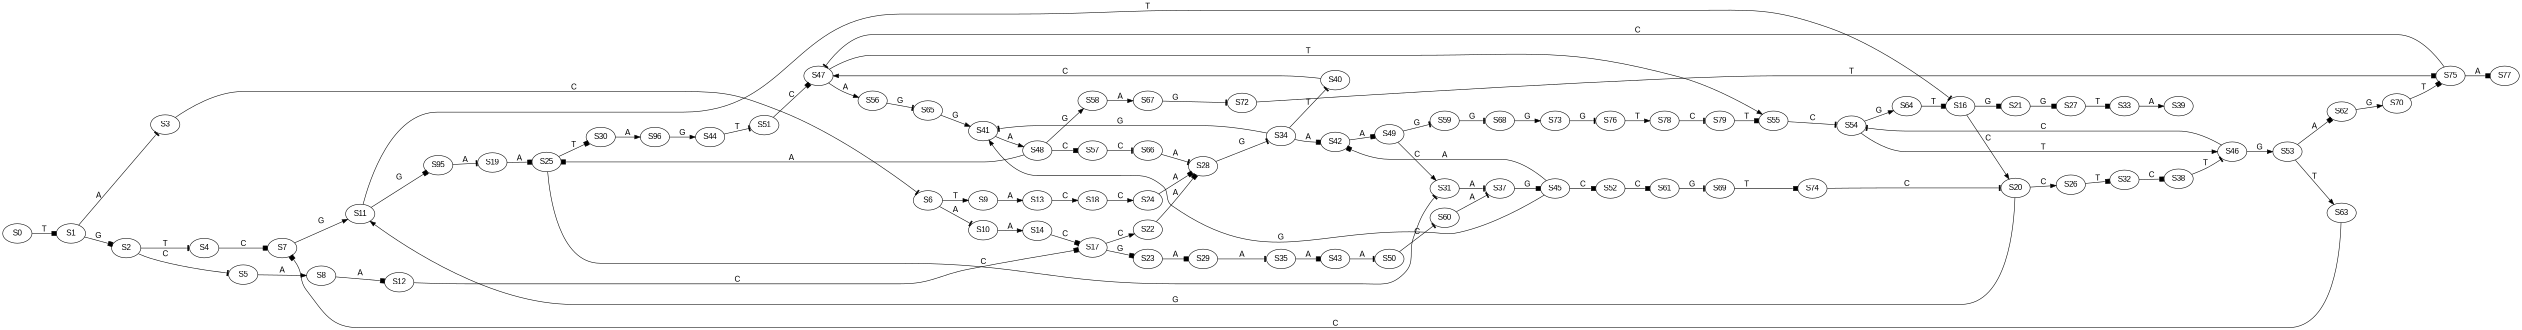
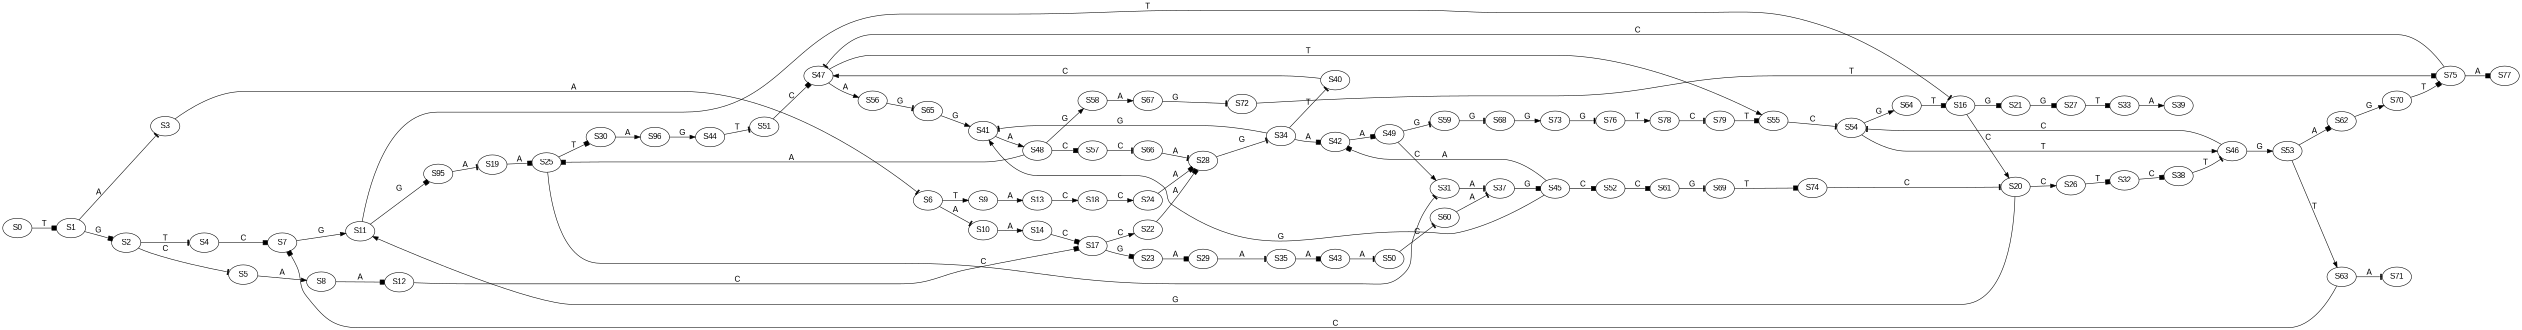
edge "S3" -> "S6": label "C" -> "A"
node "S71": added
